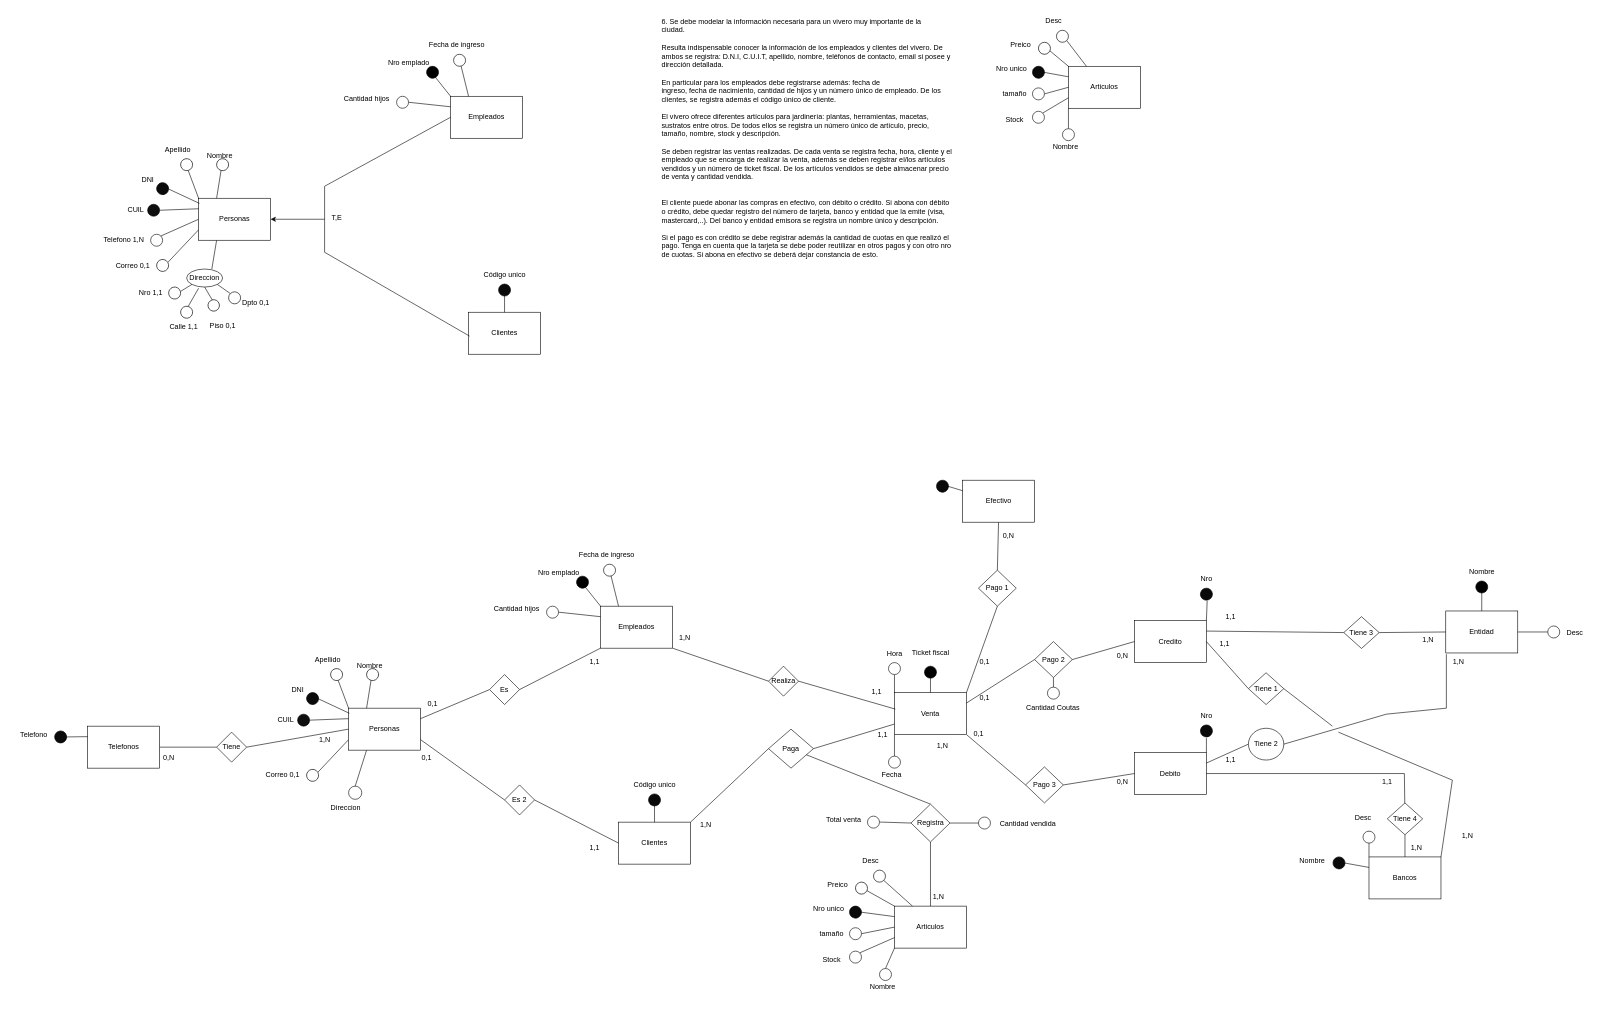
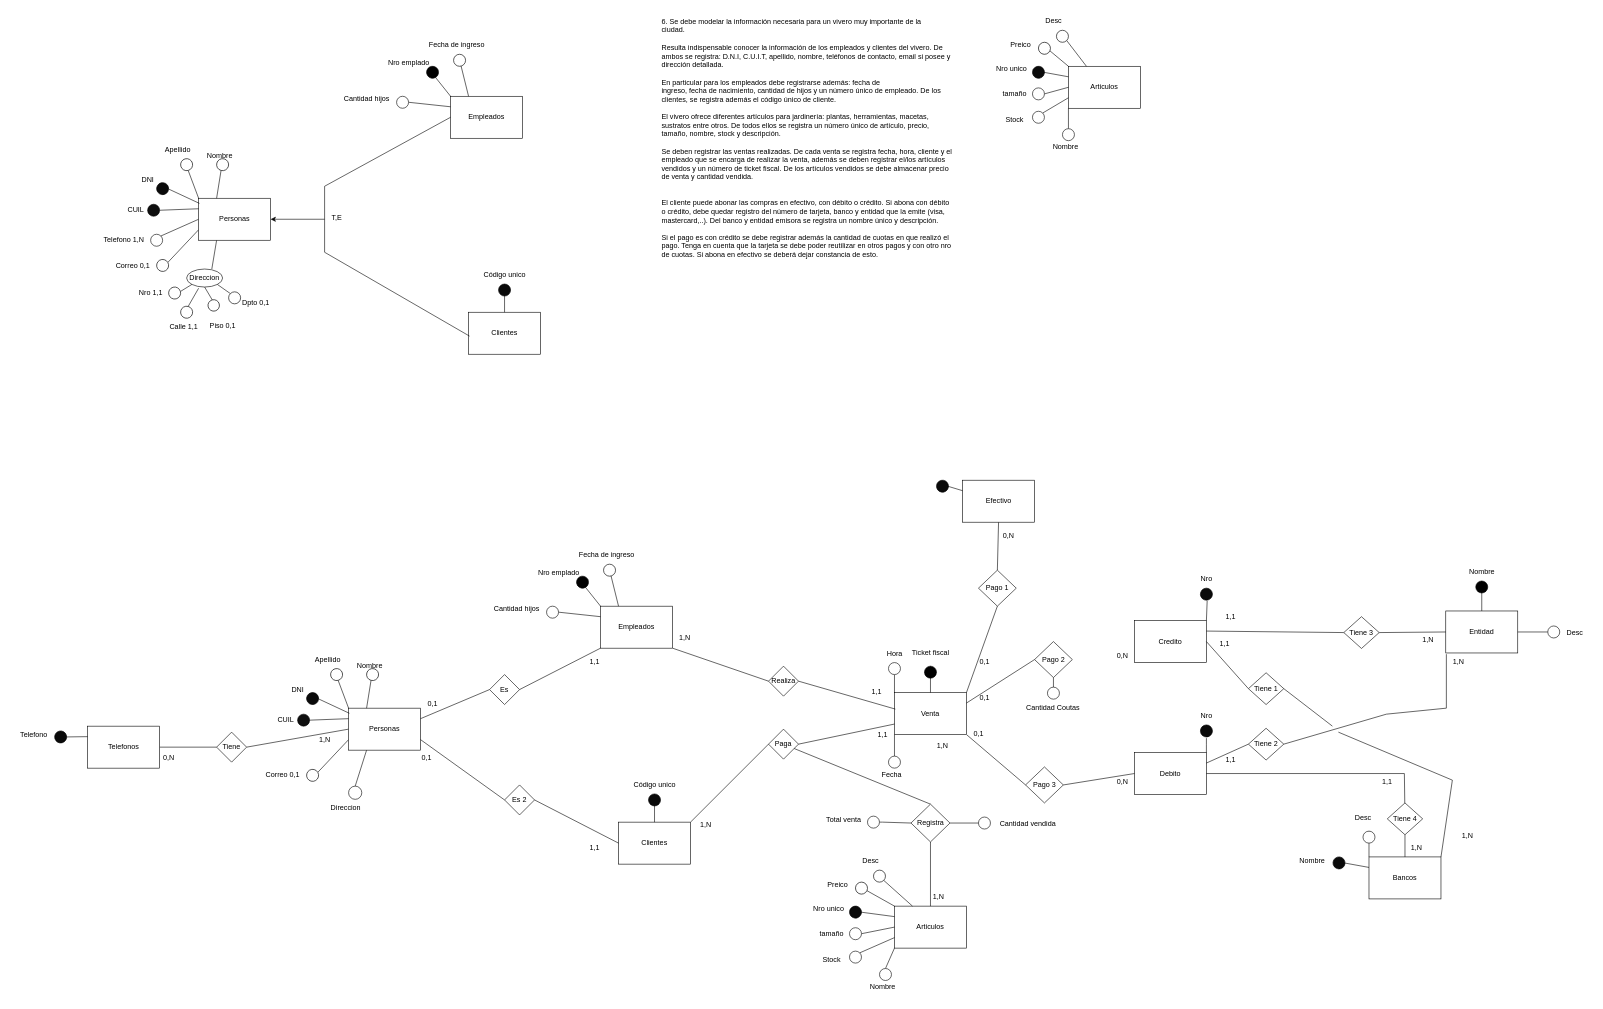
edge "Credito" -- "Pago 2": removed
node "Tiene 2": shape ellipse -> diamond
node "Paga": size 45x39 -> 30x30
